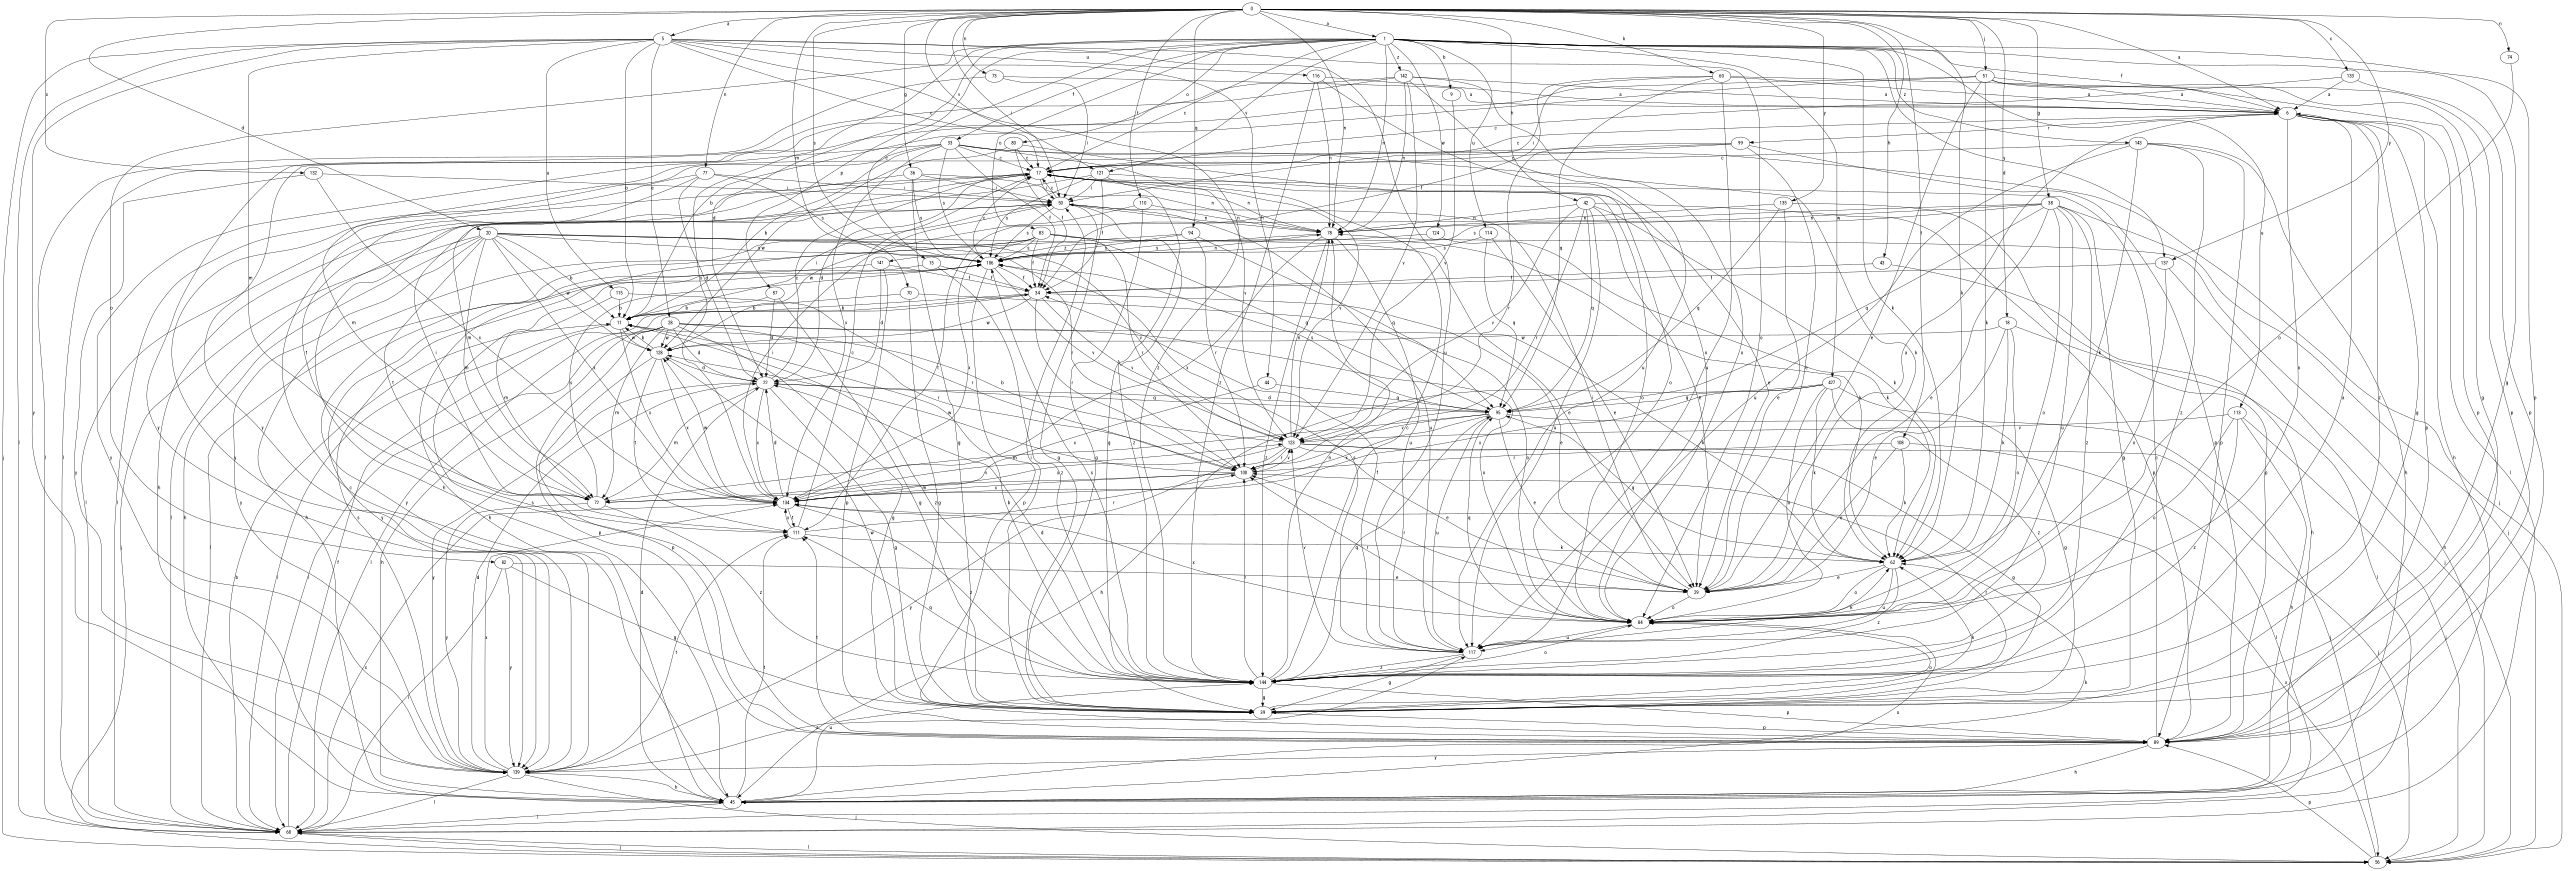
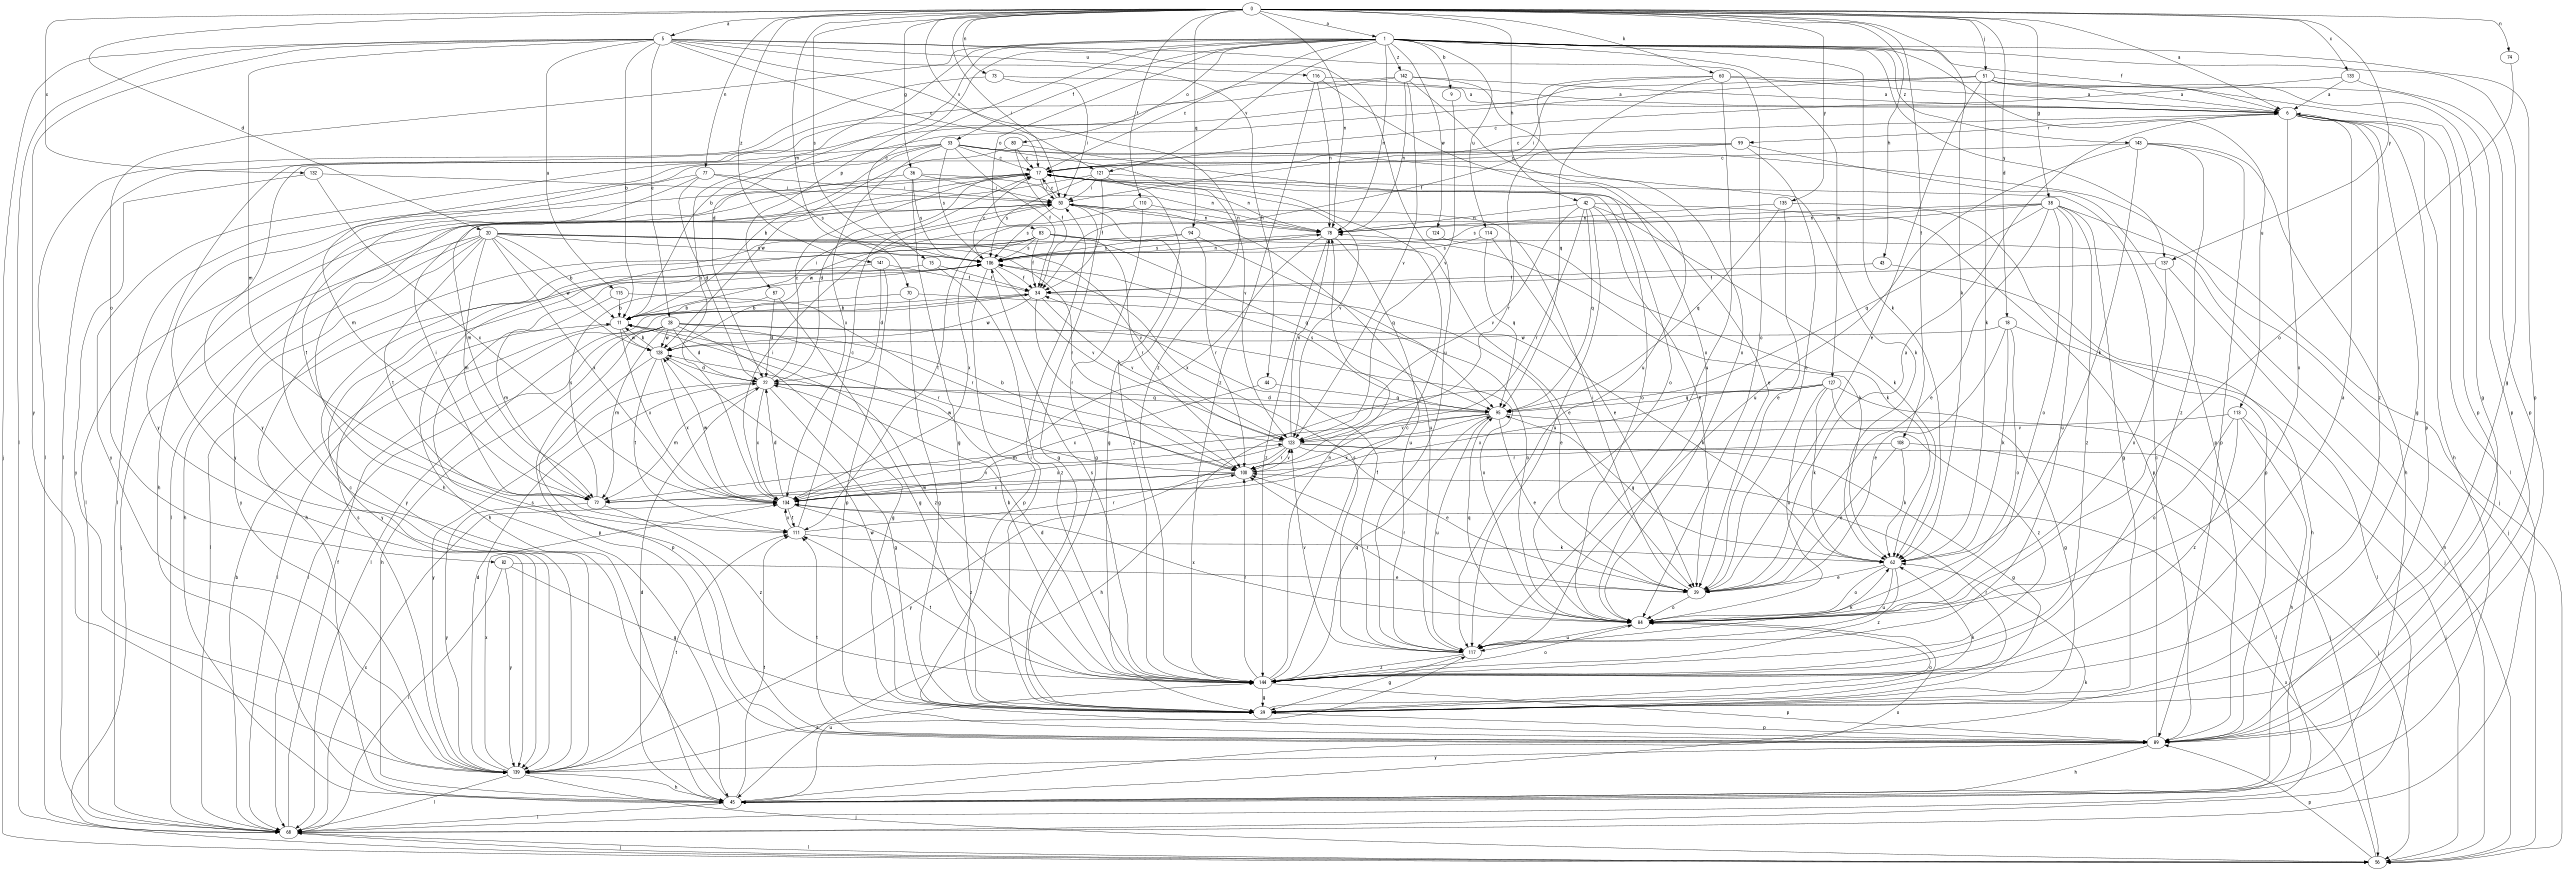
edge "124" -> "141": now "0" -> "141"
node "427": label "427" -> "127"
edge "144" -> "111": label "q" -> "t"
